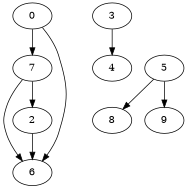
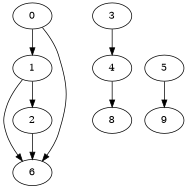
node "7": label "7" -> "1"
edge "5" -> "8": now "4" -> "8"
